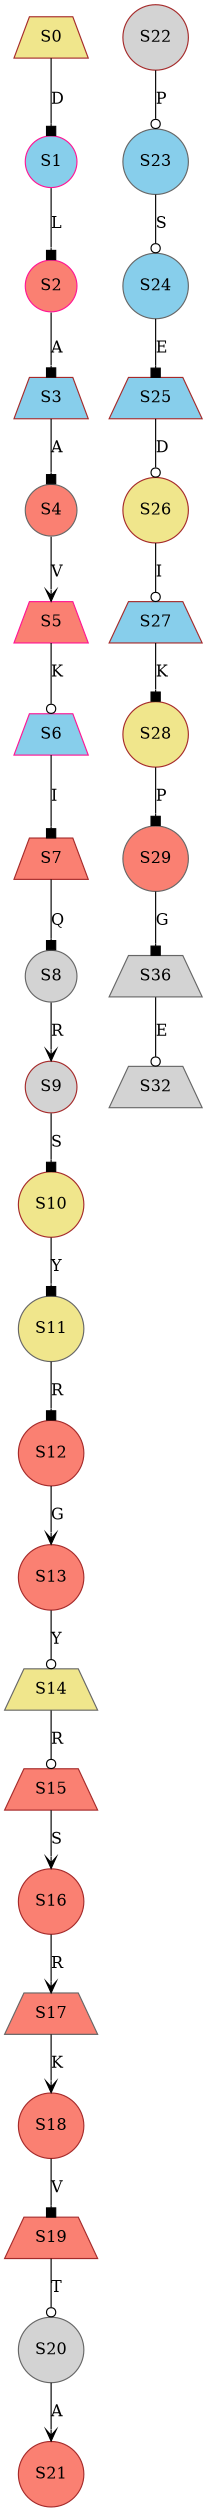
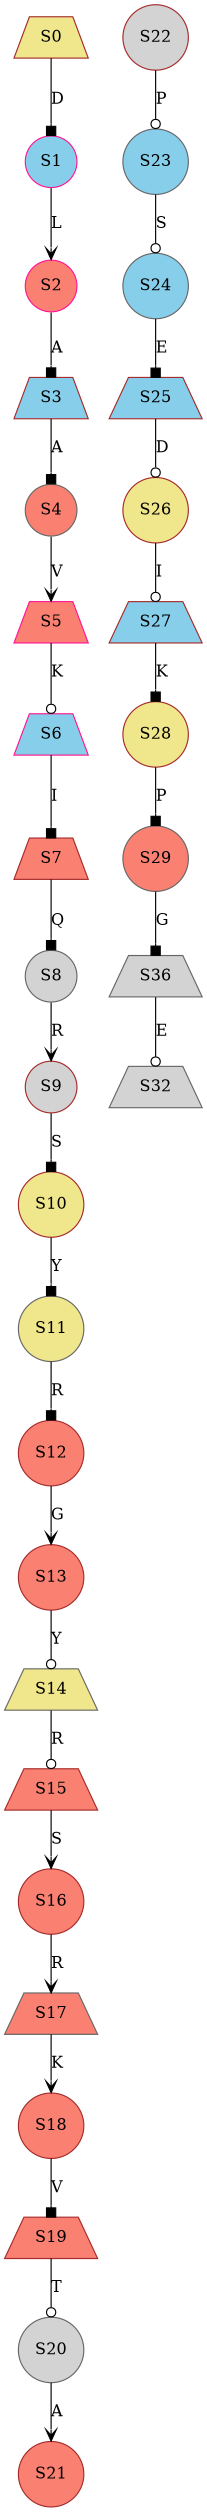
edge "S1" -> "S2": arrowhead box -> vee
